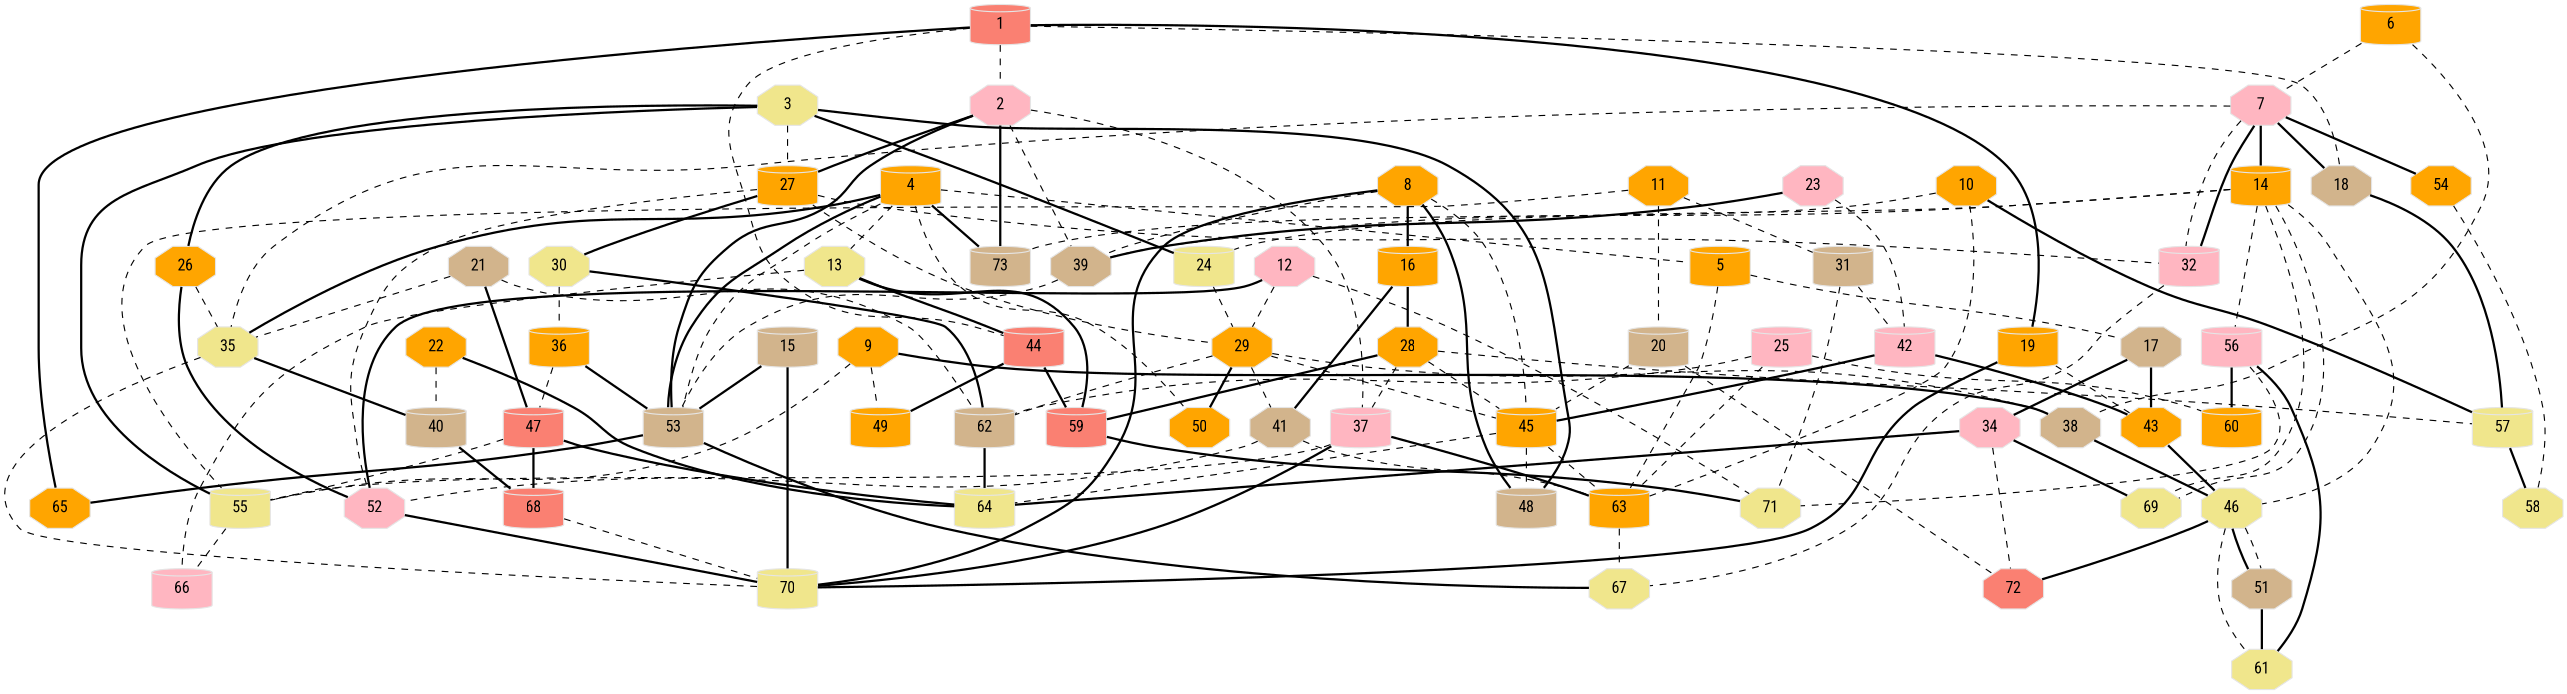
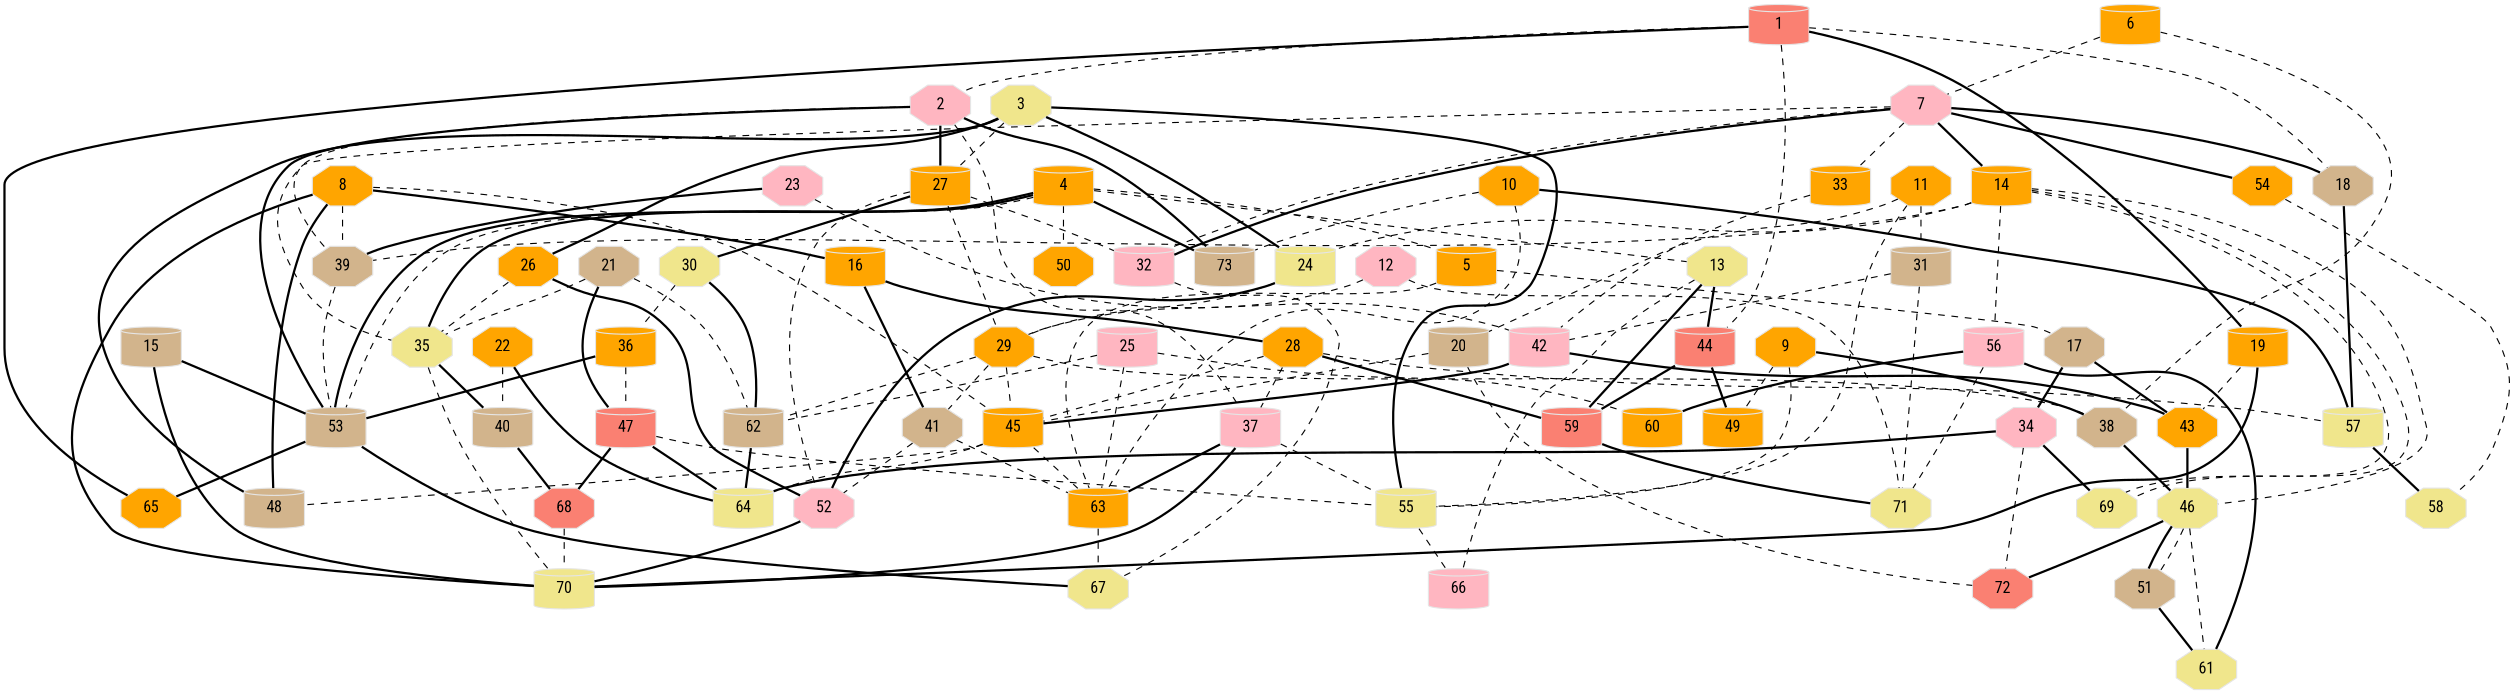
node "33": added
edge "12" -- "52": now "24" -- "52"
edge "29" -- "50": removed
node "68": shape cylinder -> octagon
